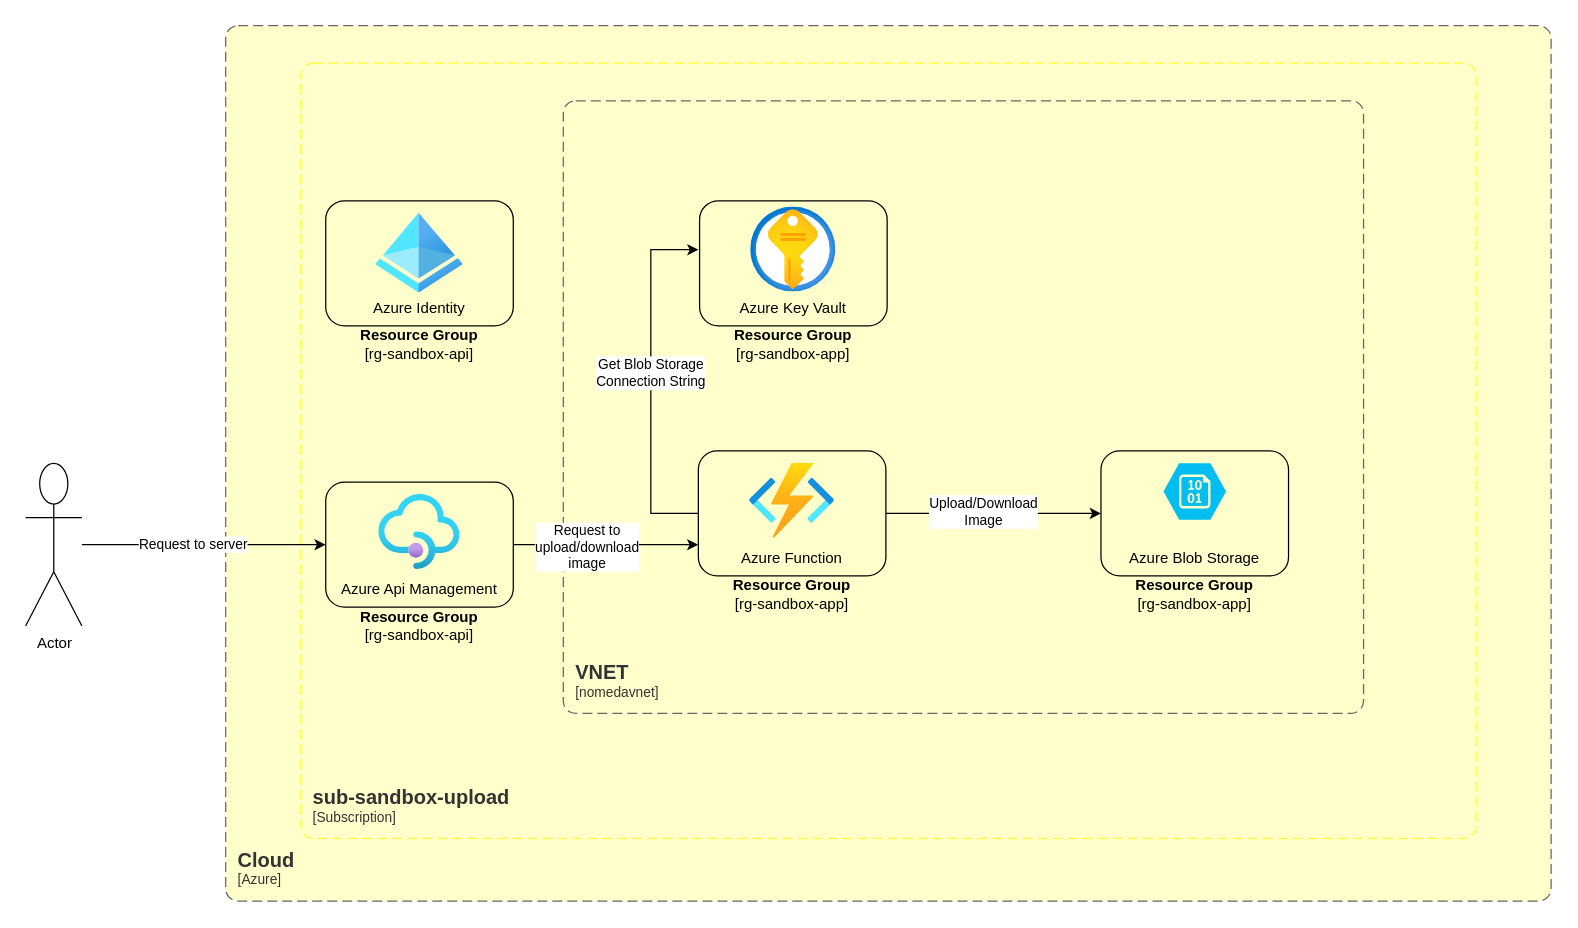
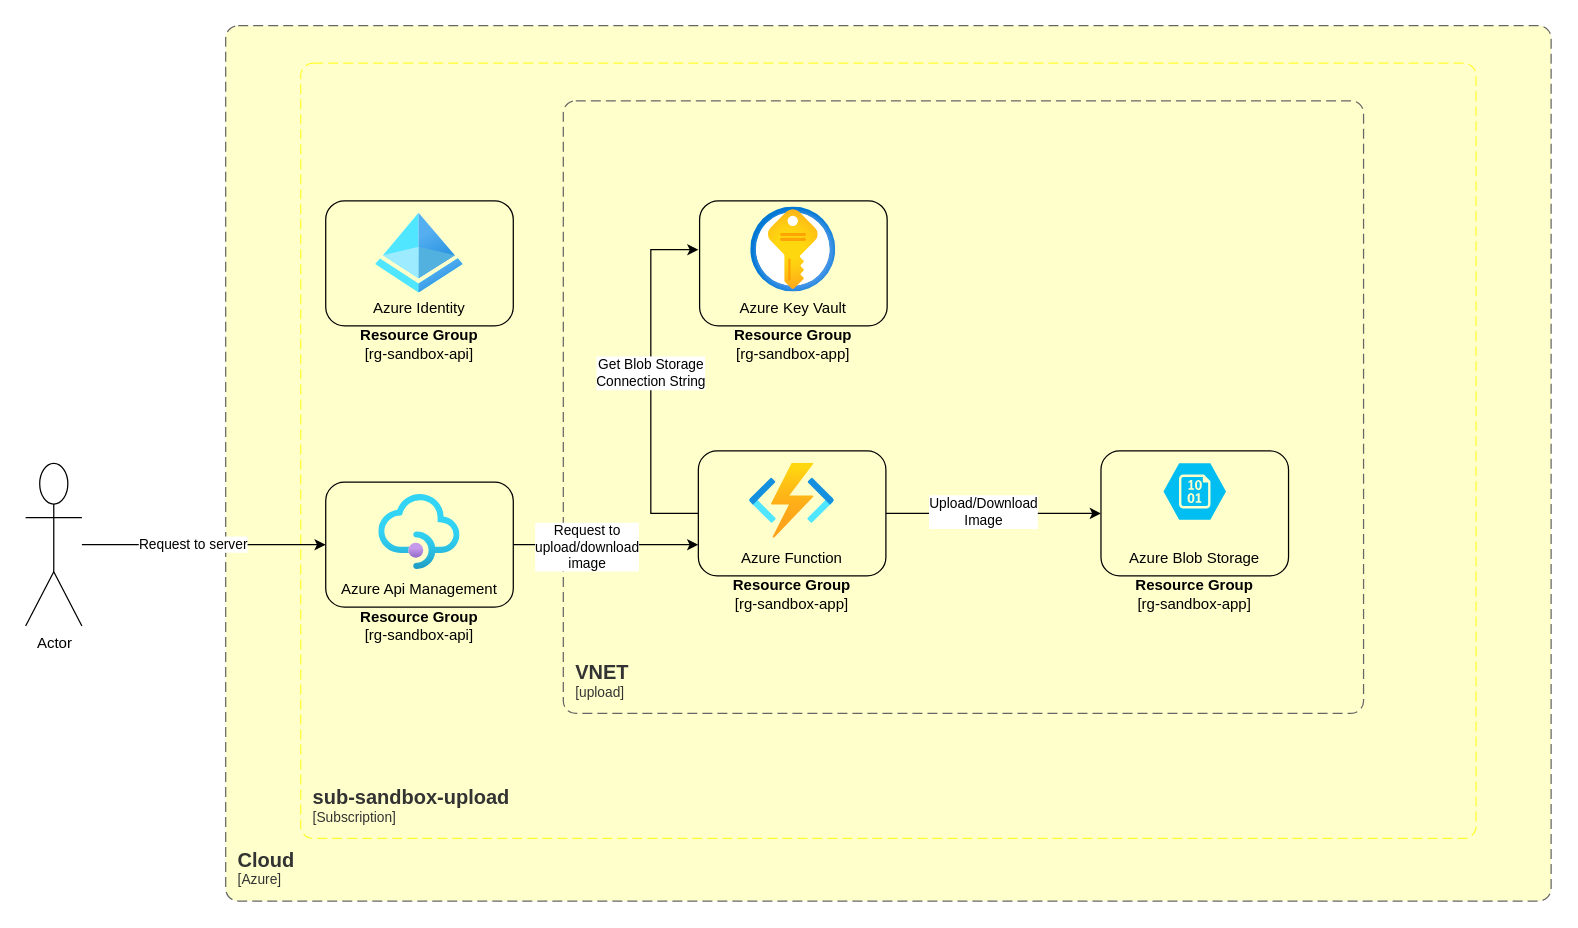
node "VNET [nomedavnet]": label "VNET [nomedavnet]" -> "VNET [upload]"
